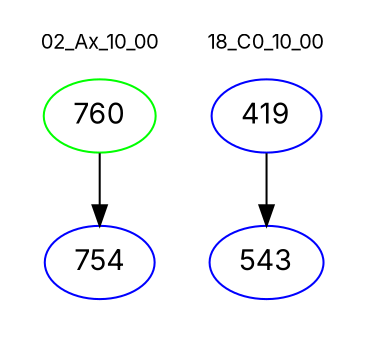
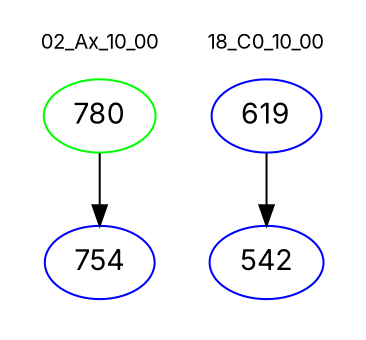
node "760": label "760" -> "780"
node "419": label "419" -> "619"
node "543": label "543" -> "542"
